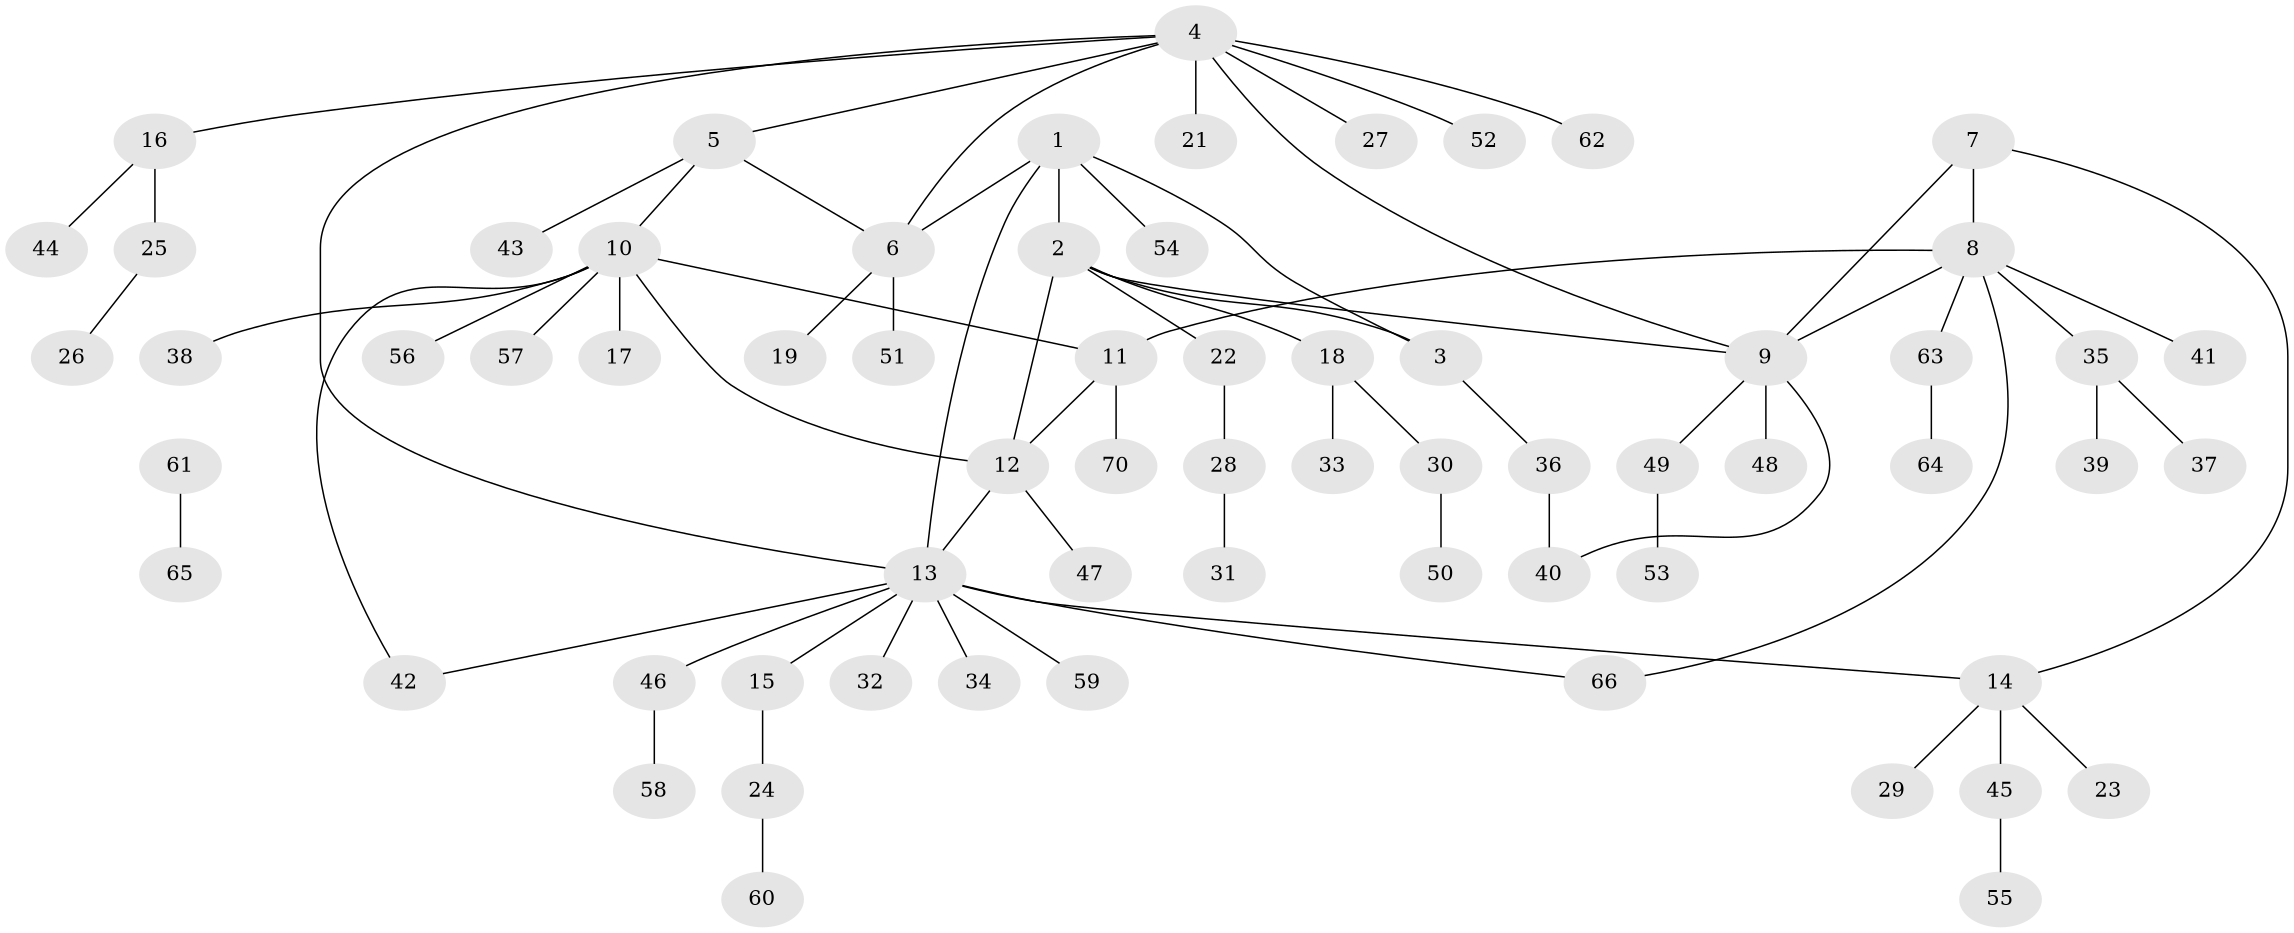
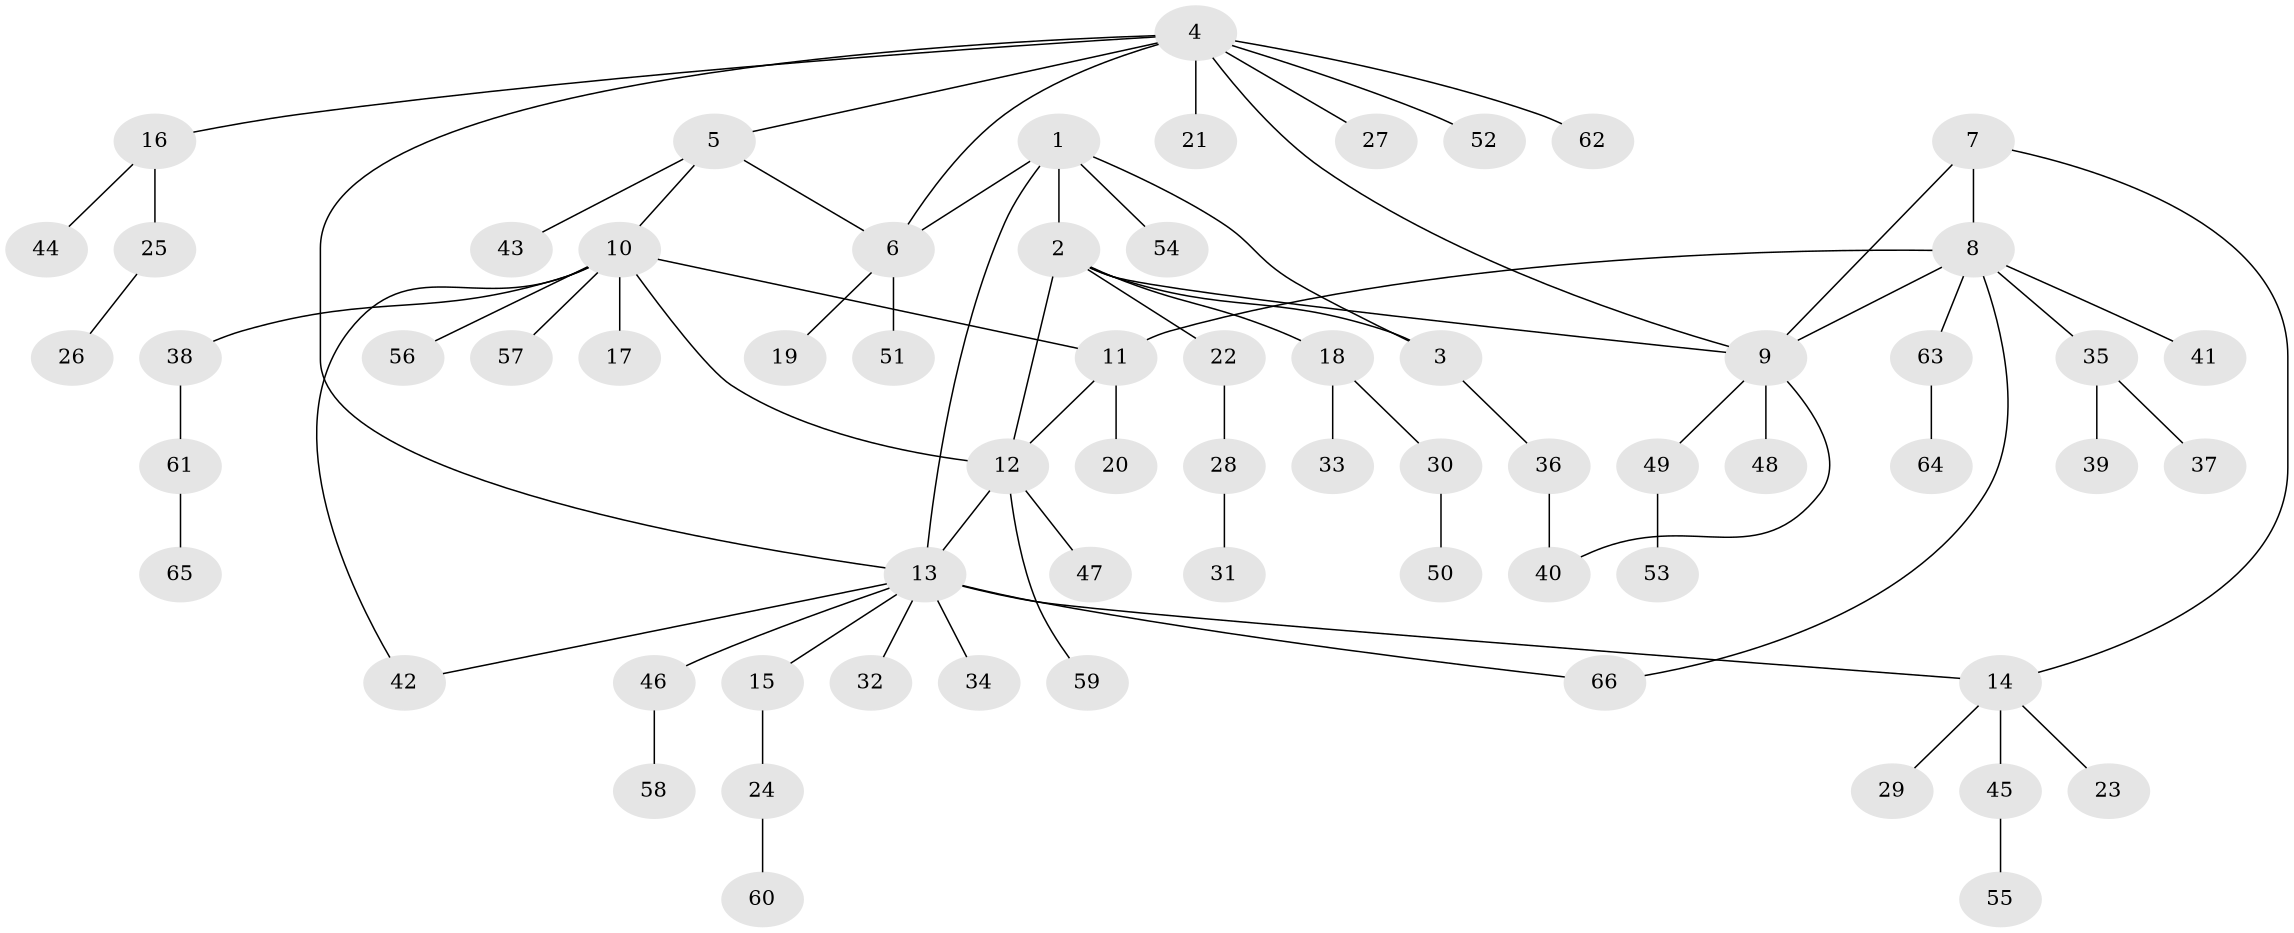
edge "38" -- "61": added
node "70": label "70" -> "20"
edge "13" -- "59": now "12" -- "59"
